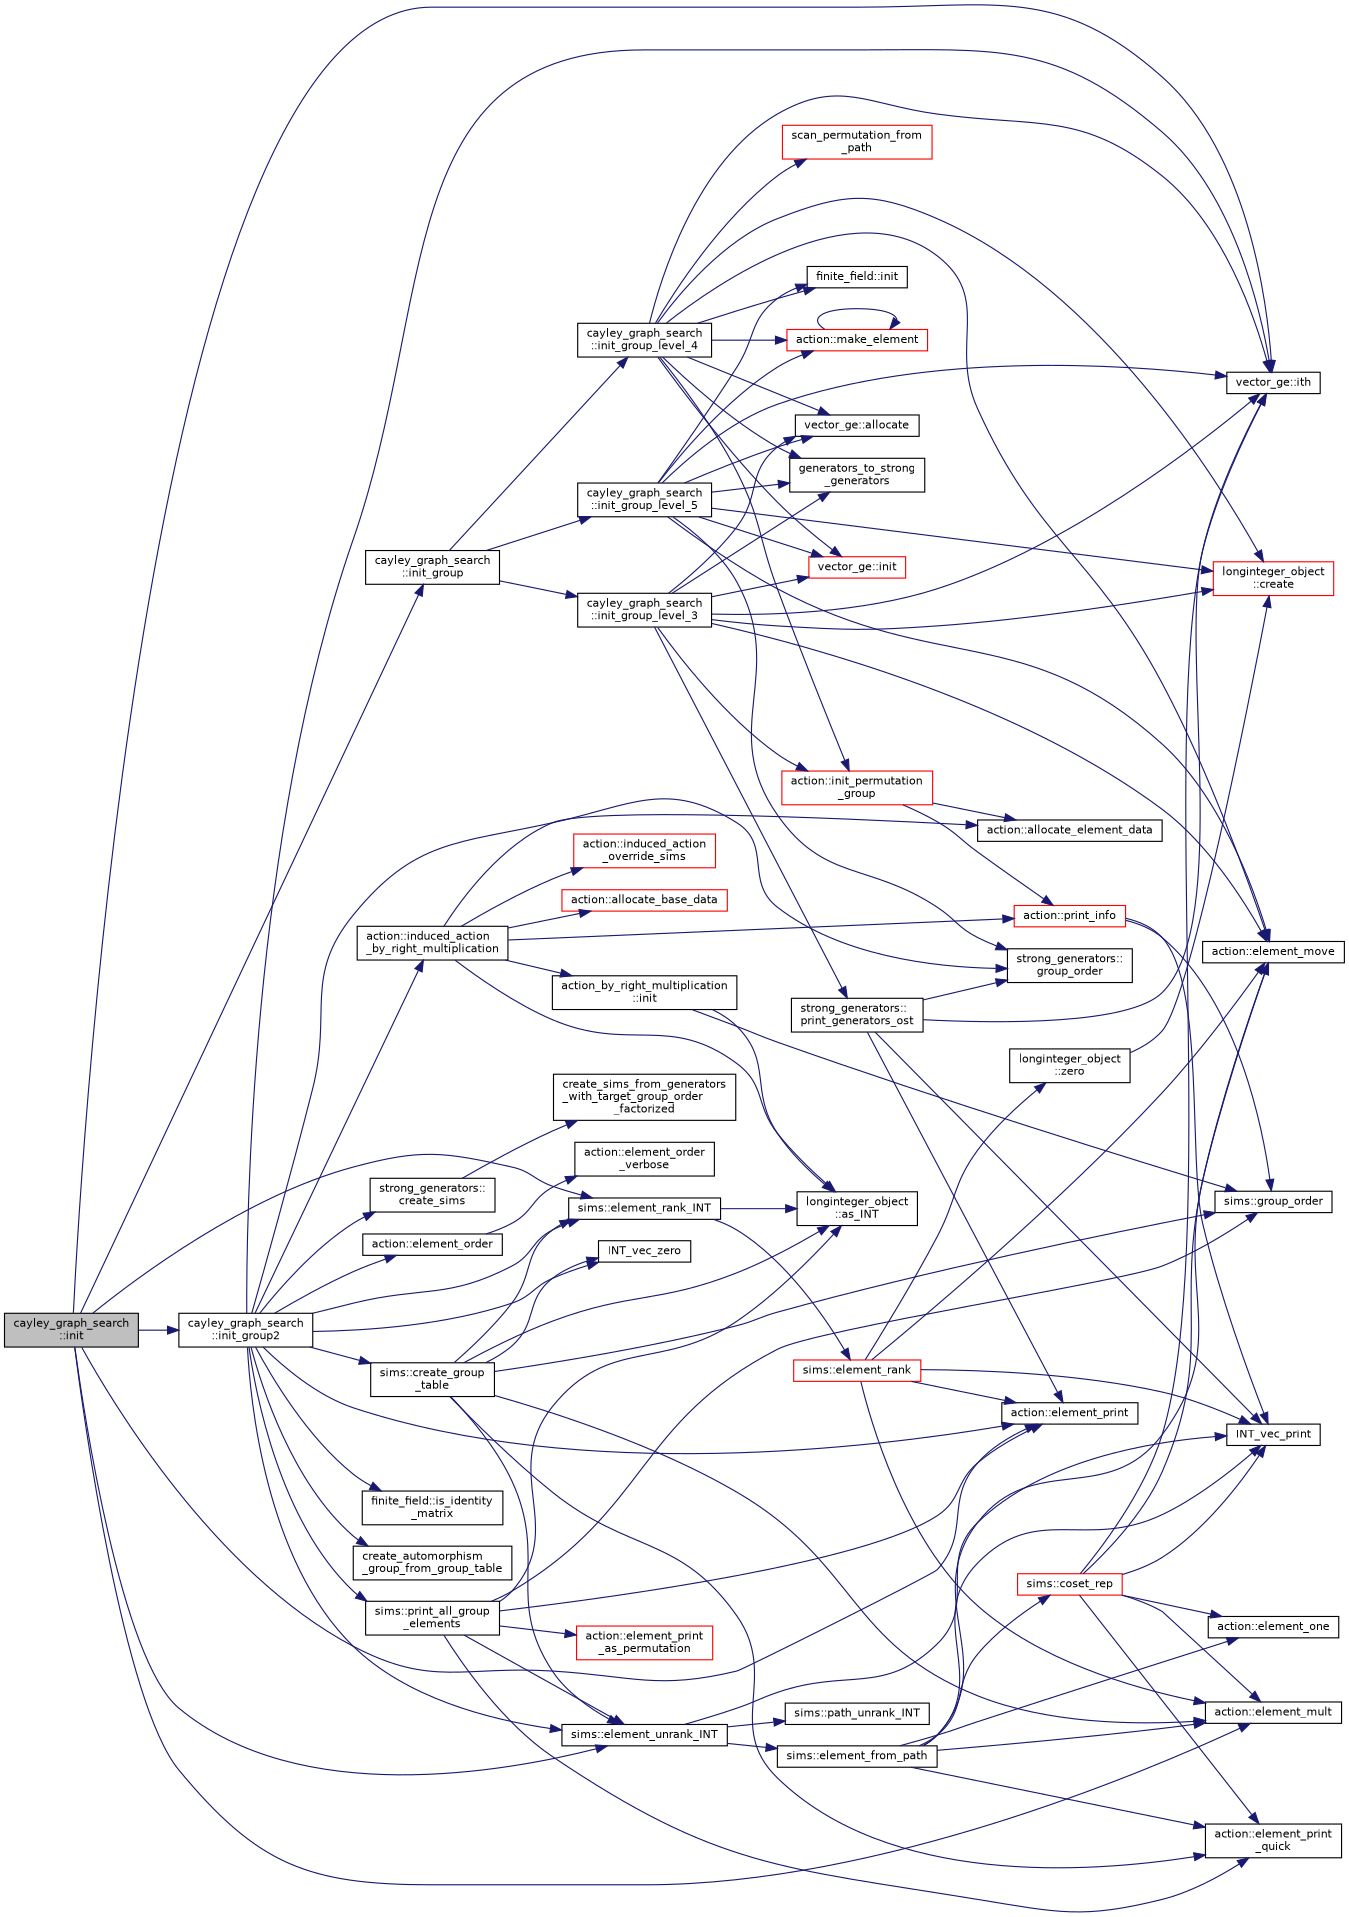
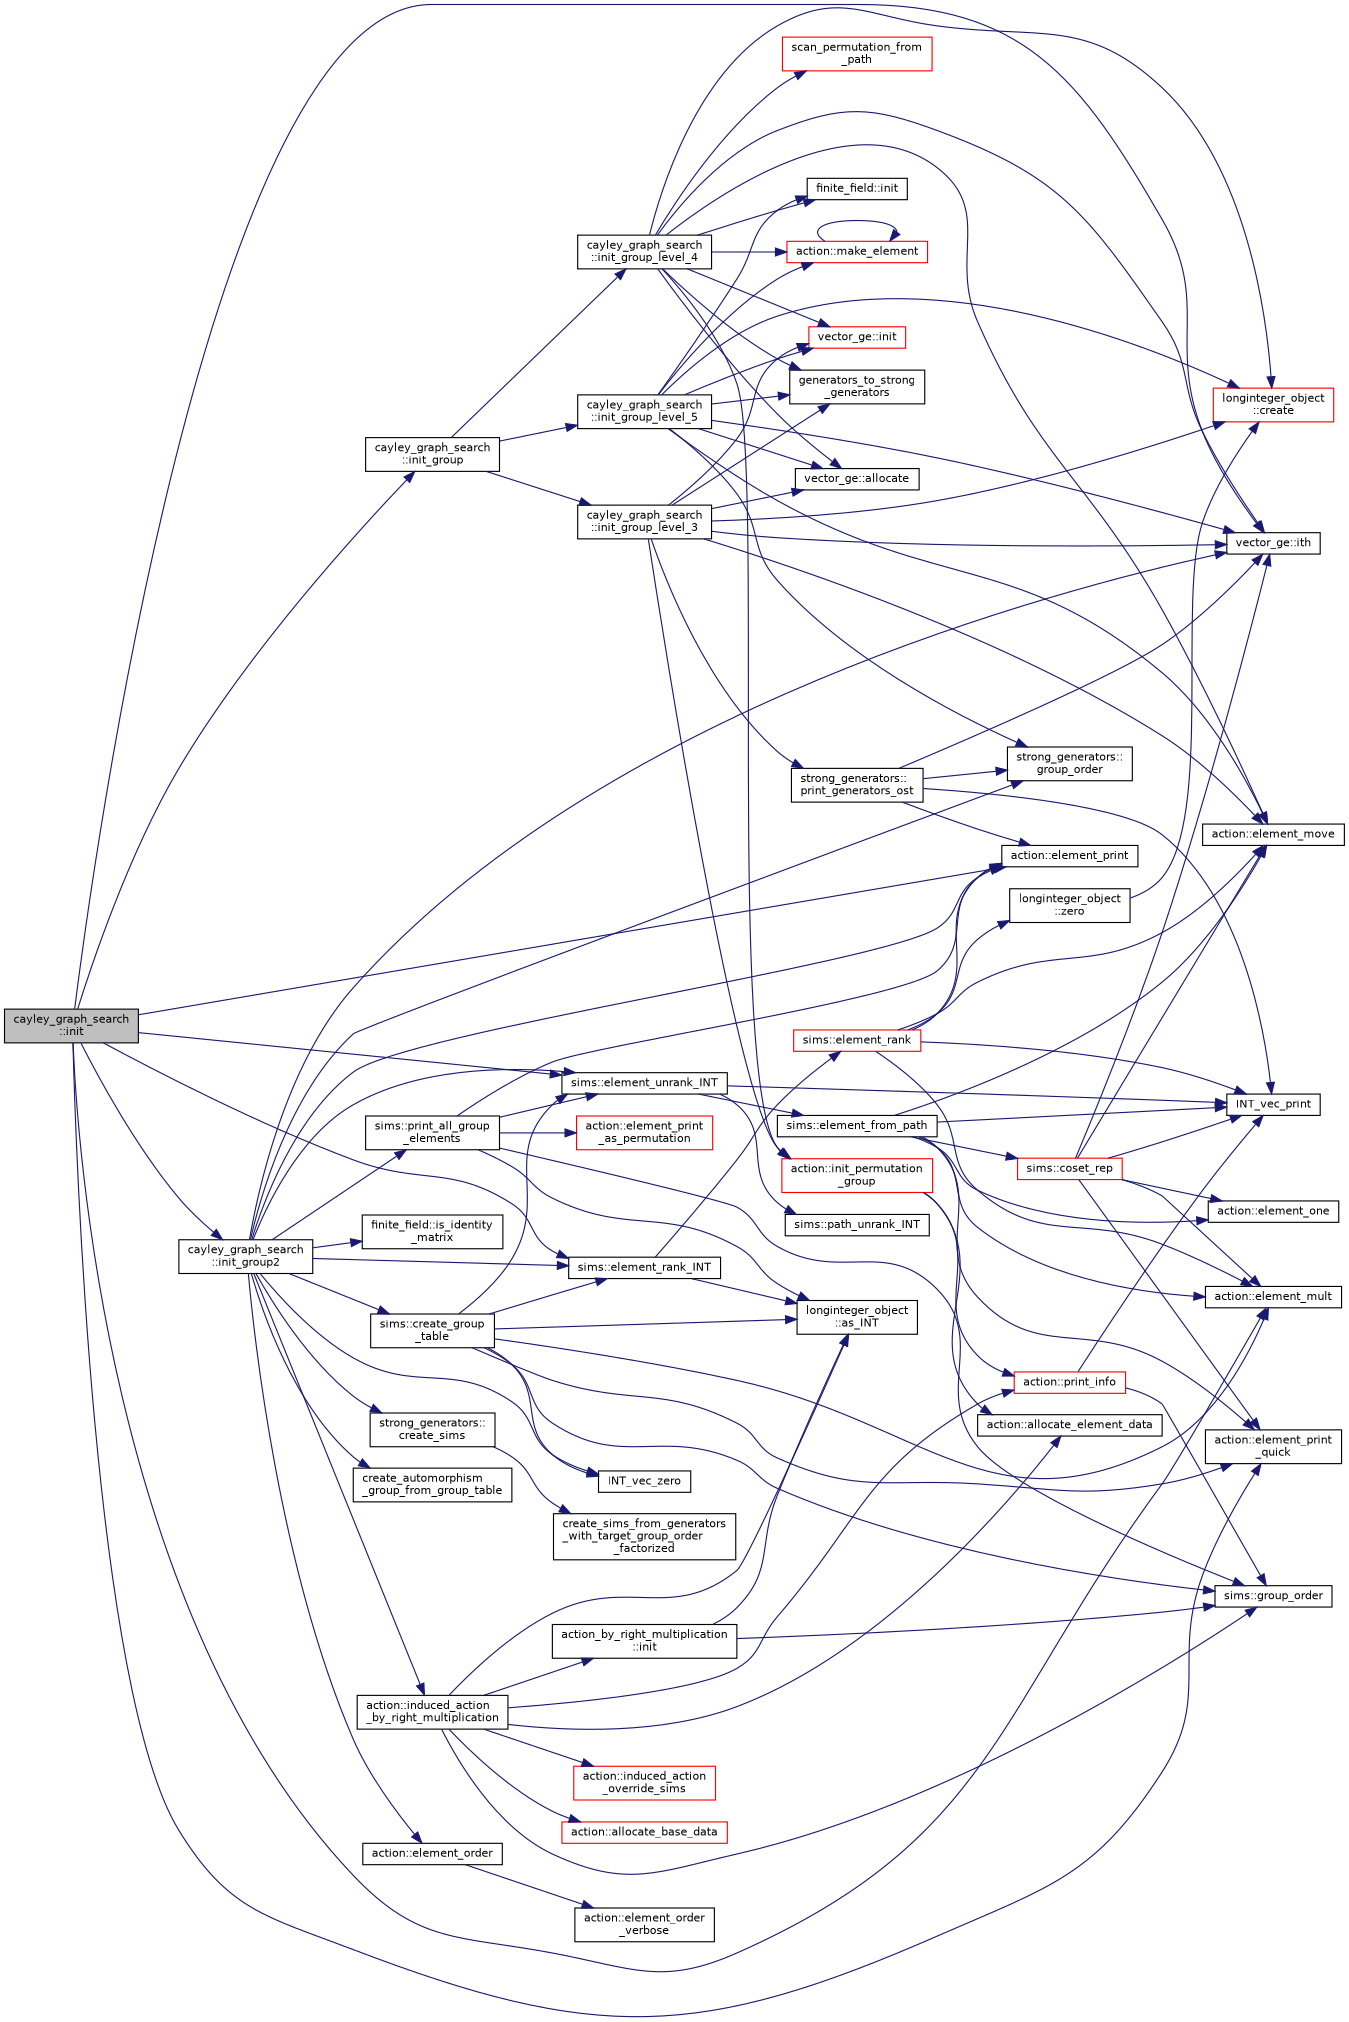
edge "action::induced_action _by_right_multiplication" -> "sims::group_order": added
edge "sims::print_all_group _elements" -> "action::element_print _quick": now "cayley_graph_search ::init" -> "action::element_print _quick"
